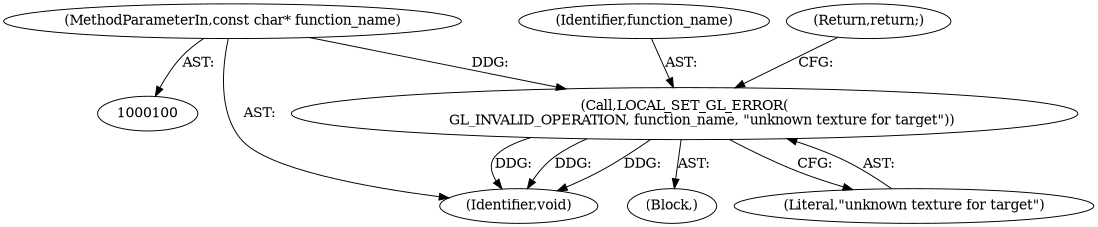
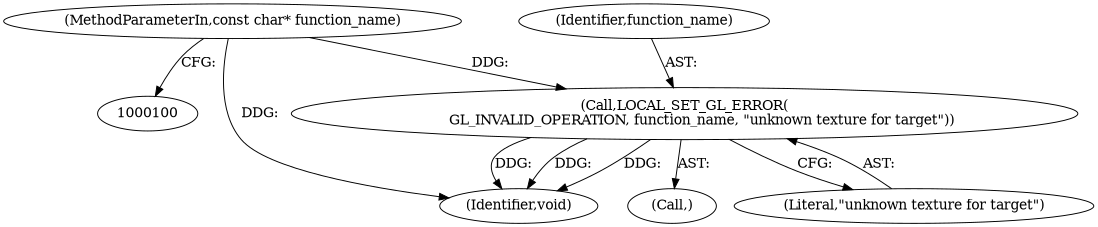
node "(Return,return;)": removed
edge "(MethodParameterIn,const char* function_name)" -> "1000100": label "AST: " -> "CFG: "
edge "(MethodParameterIn,const char* function_name)" -> "(Identifier,void)": label "AST: " -> "DDG: "
node "(Block,)": label "(Block,)" -> "(Call,)"
